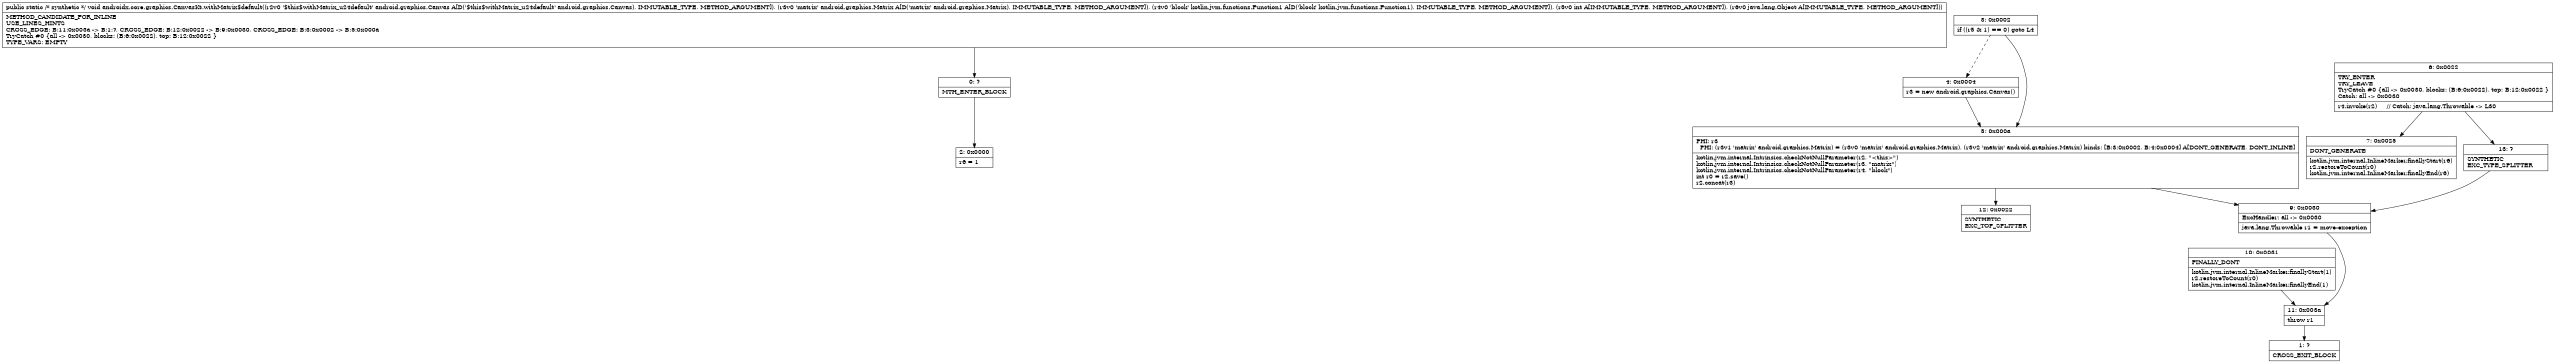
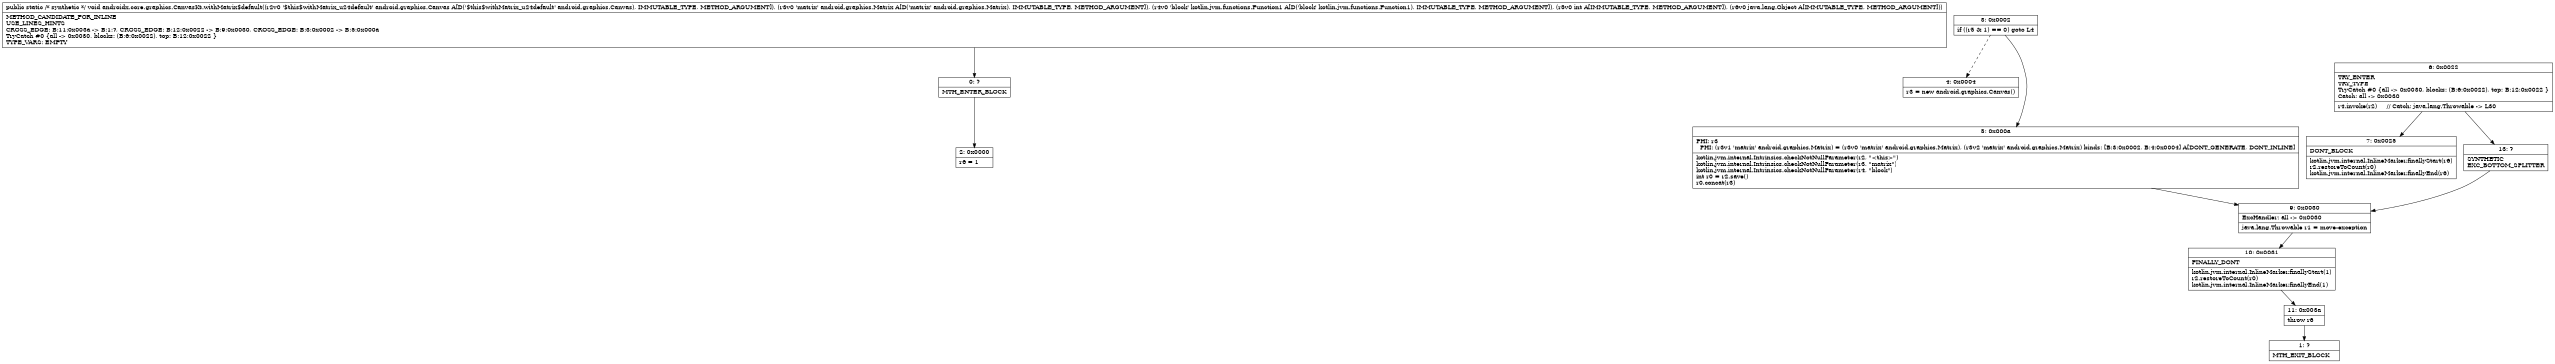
node "6: 0x0022": text "TRY_LEAVE" -> "TRY_TYPE"
edge "4: 0x0004" -> "5: 0x000a": removed
node "7: 0x0025": text "DONT_GENERATE" -> "DONT_BLOCK"
node "13: ?": text "EXC_TYPE_SPLITTER" -> "EXC_BOTTOM_SPLITTER"
node "5: 0x000a": text "r2.concat(r3)" -> "r0.concat(r3)"
node "12: 0x0022": removed
edge "9: 0x0030" -> "11: 0x003a": now "9: 0x0030" -> "10: 0x0031"
node "11: 0x003a": text "throw r1" -> "throw r6"
node "1: ?": text "CROSS_EXIT_BLOCK" -> "MTH_EXIT_BLOCK"
